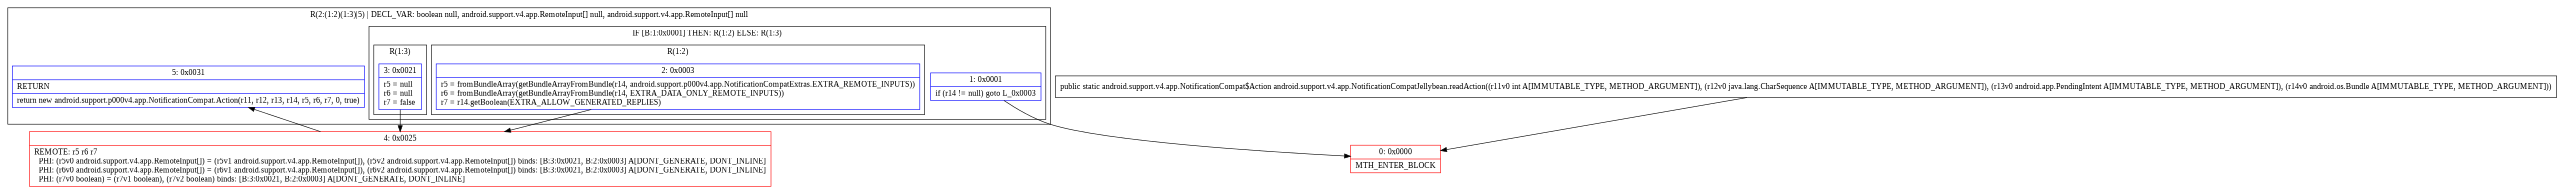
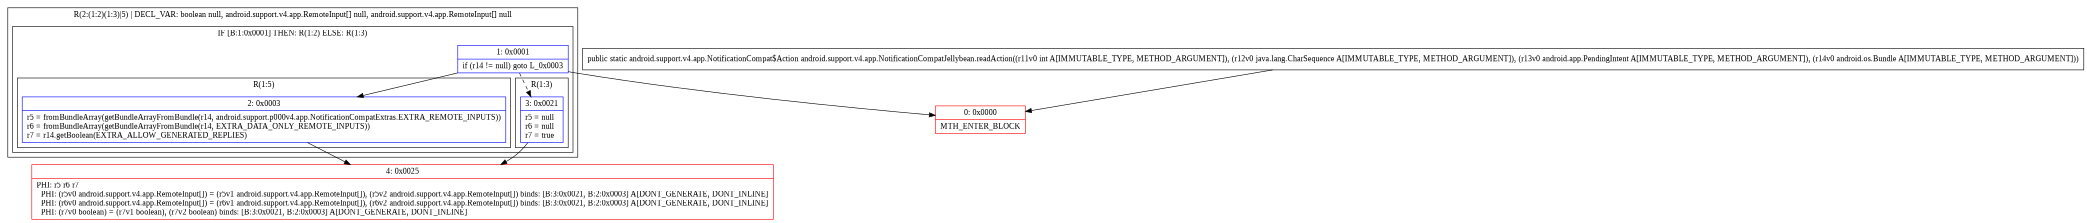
cluster "R(1:2)": label "R(1:2)" -> "R(1:5)"
edge "1: 0x0001" -> "3: 0x0021": added
edge "1: 0x0001" -> "2: 0x0003": added
node "5: 0x0031": removed
node "3: 0x0021": text "r7 = false" -> "r7 = true"
node "4: 0x0025": text "REMOTE: r5 r6 r7" -> "PHI: r5 r6 r7"
